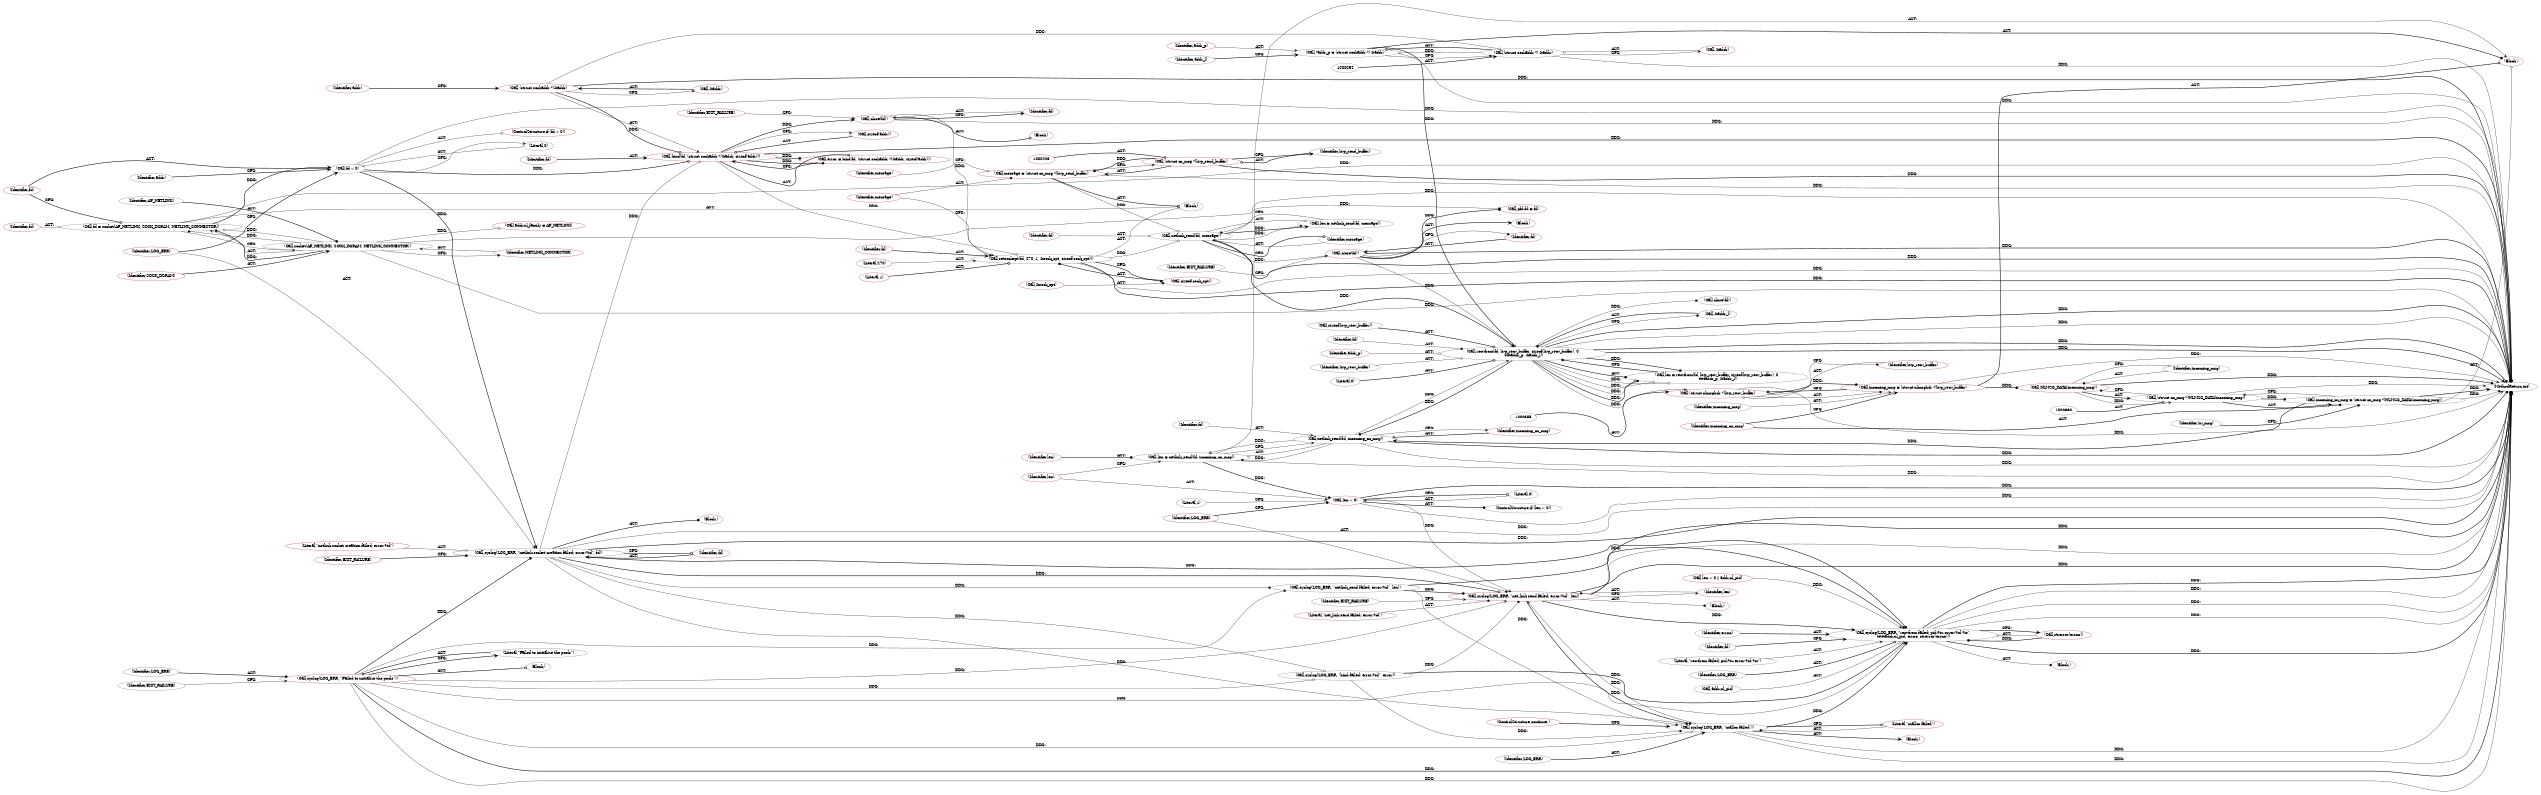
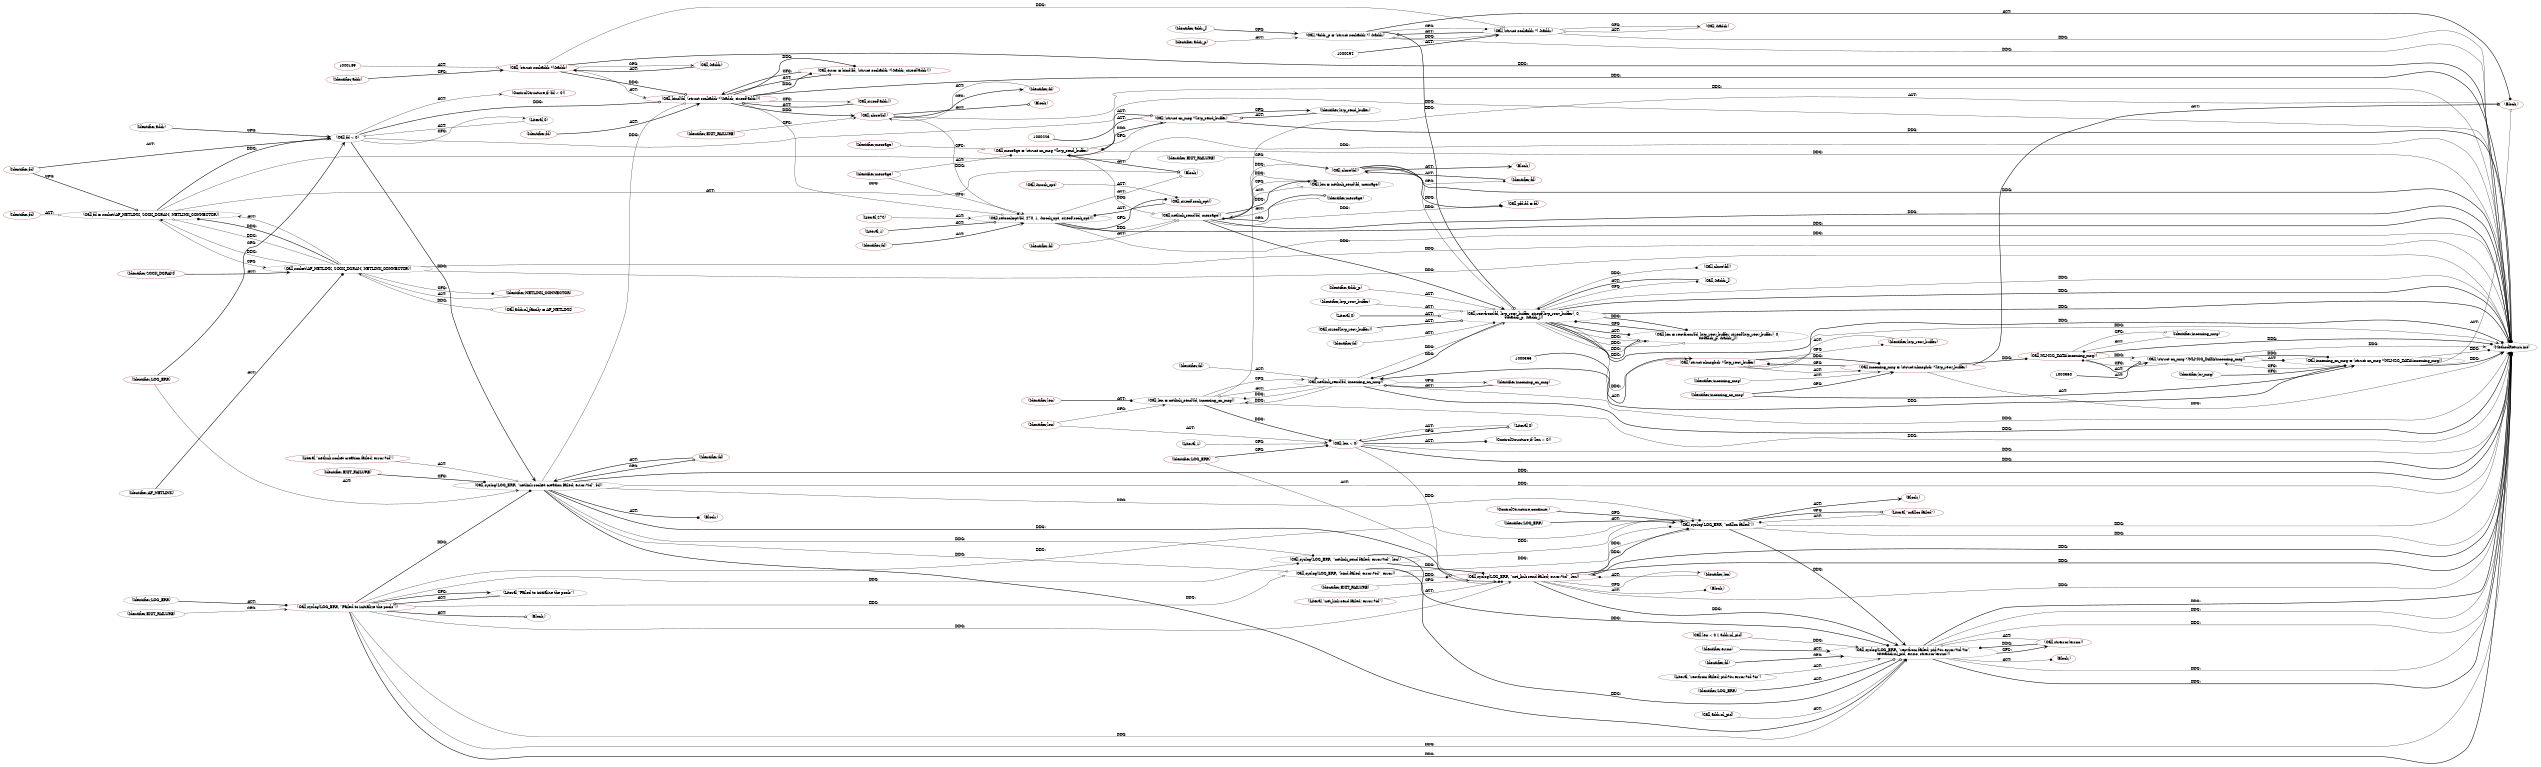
node "1000189": added
edge "(Call,fd < 0)" -> "(ControlStructure,if (fd < 0))": arrowhead odot -> vee
